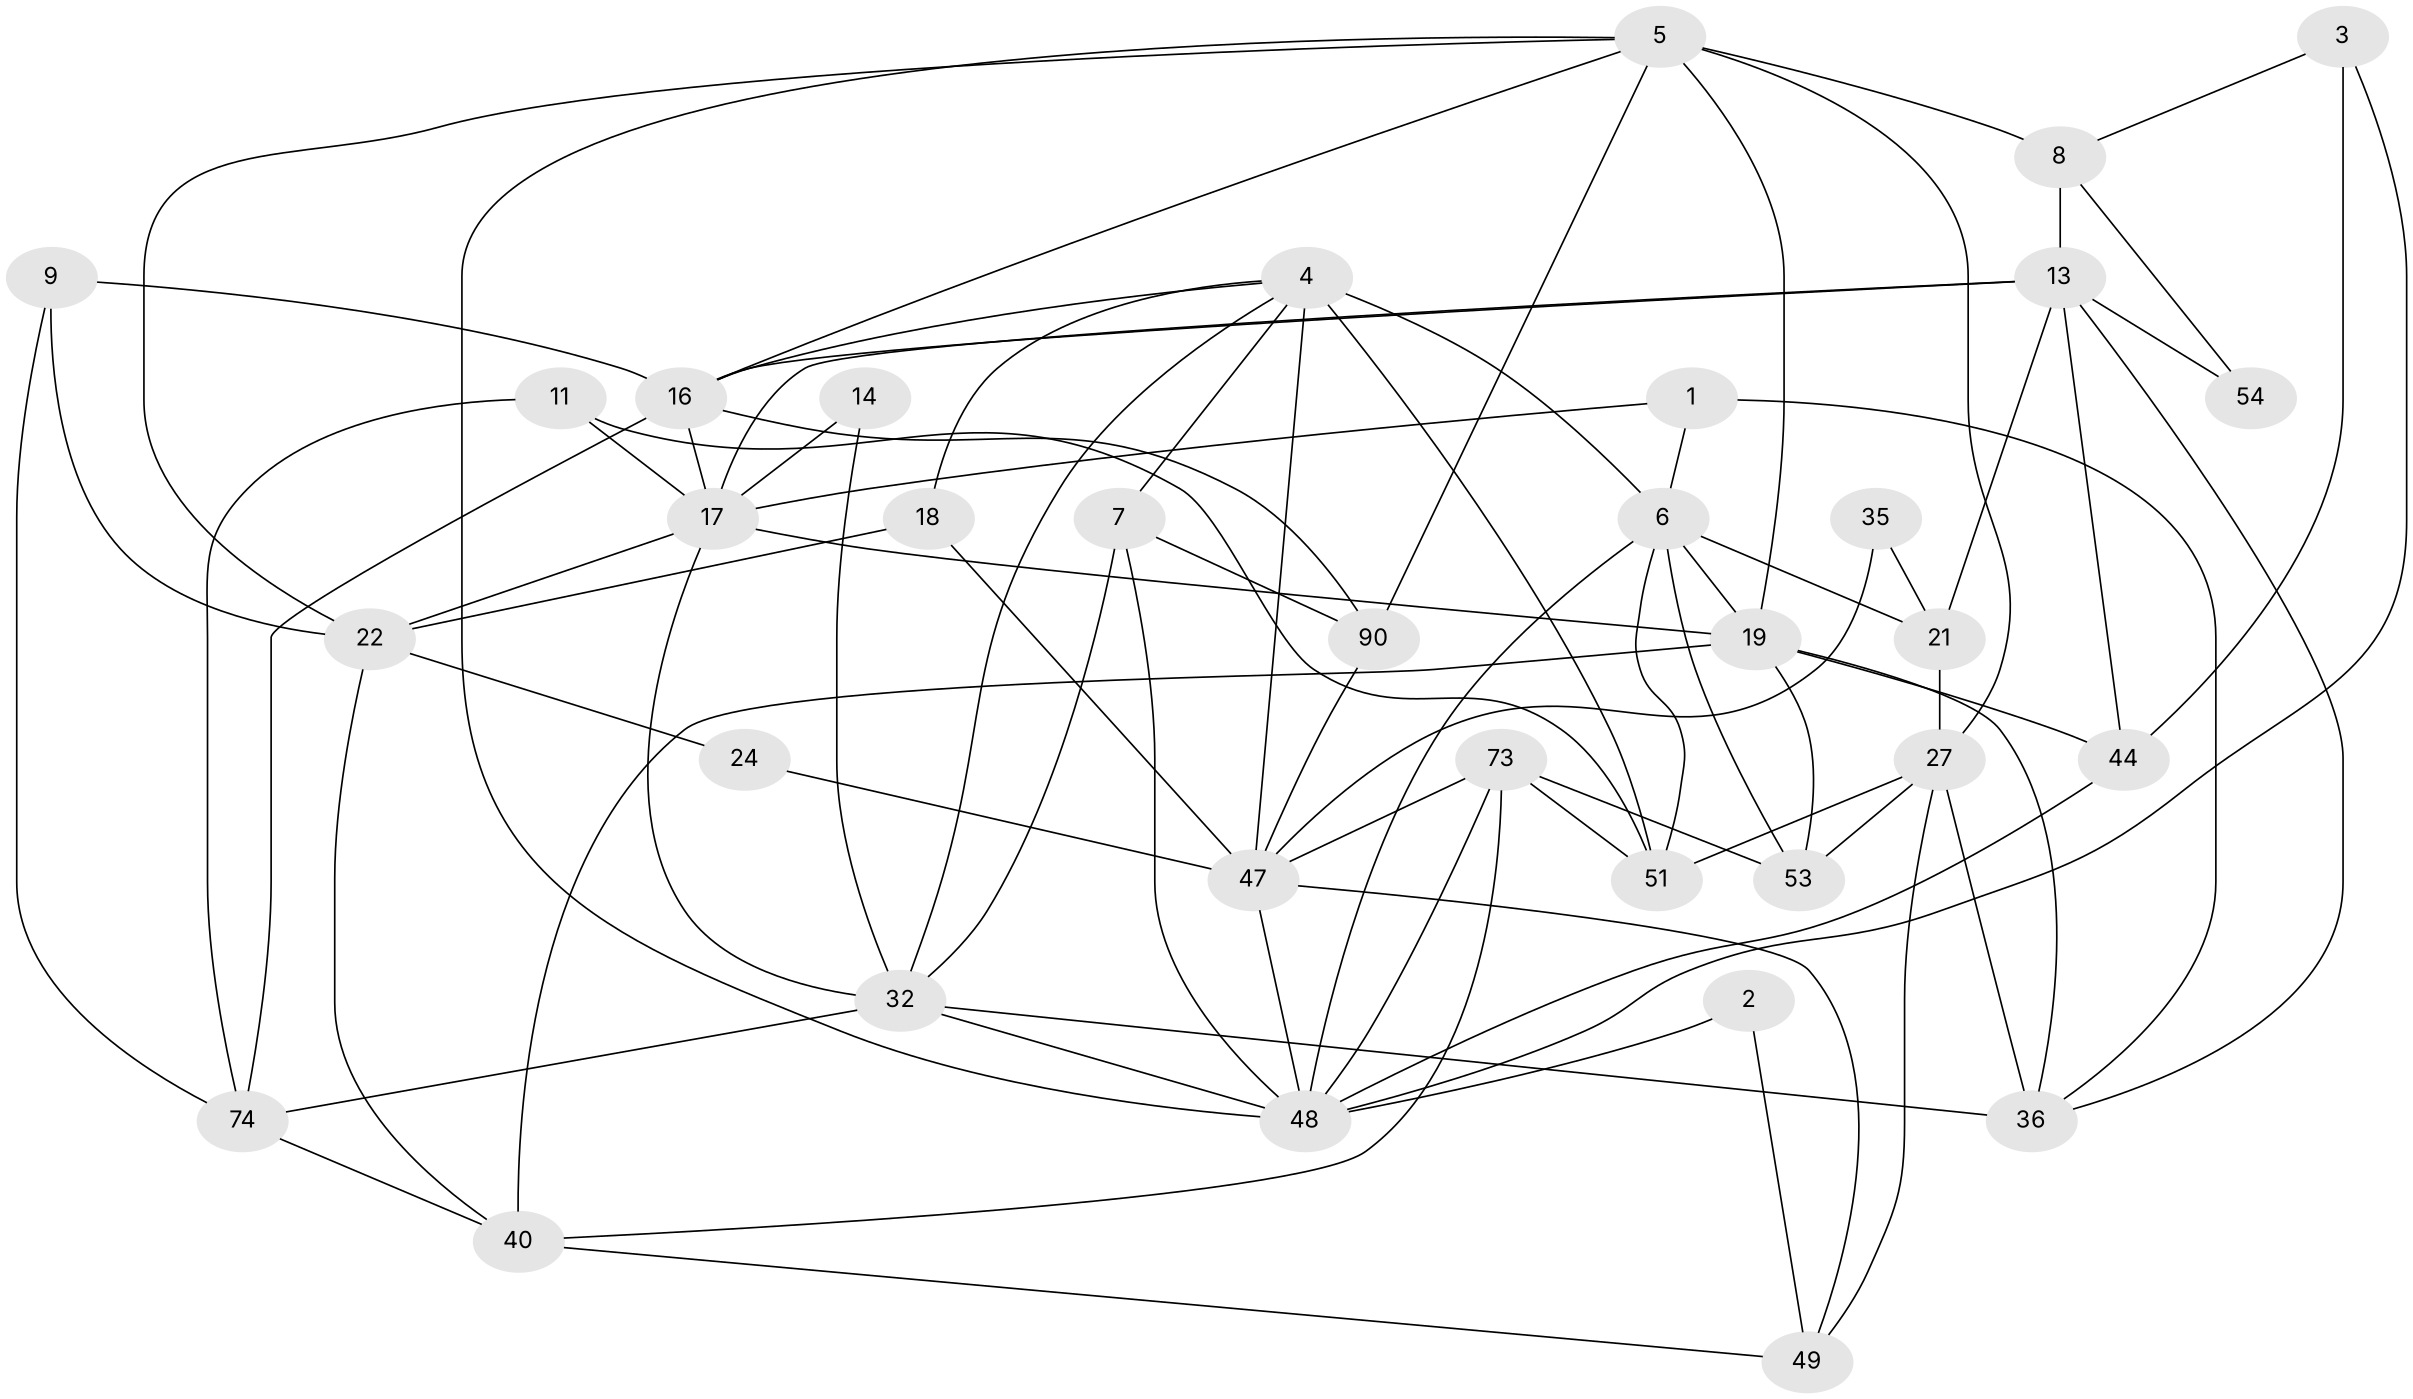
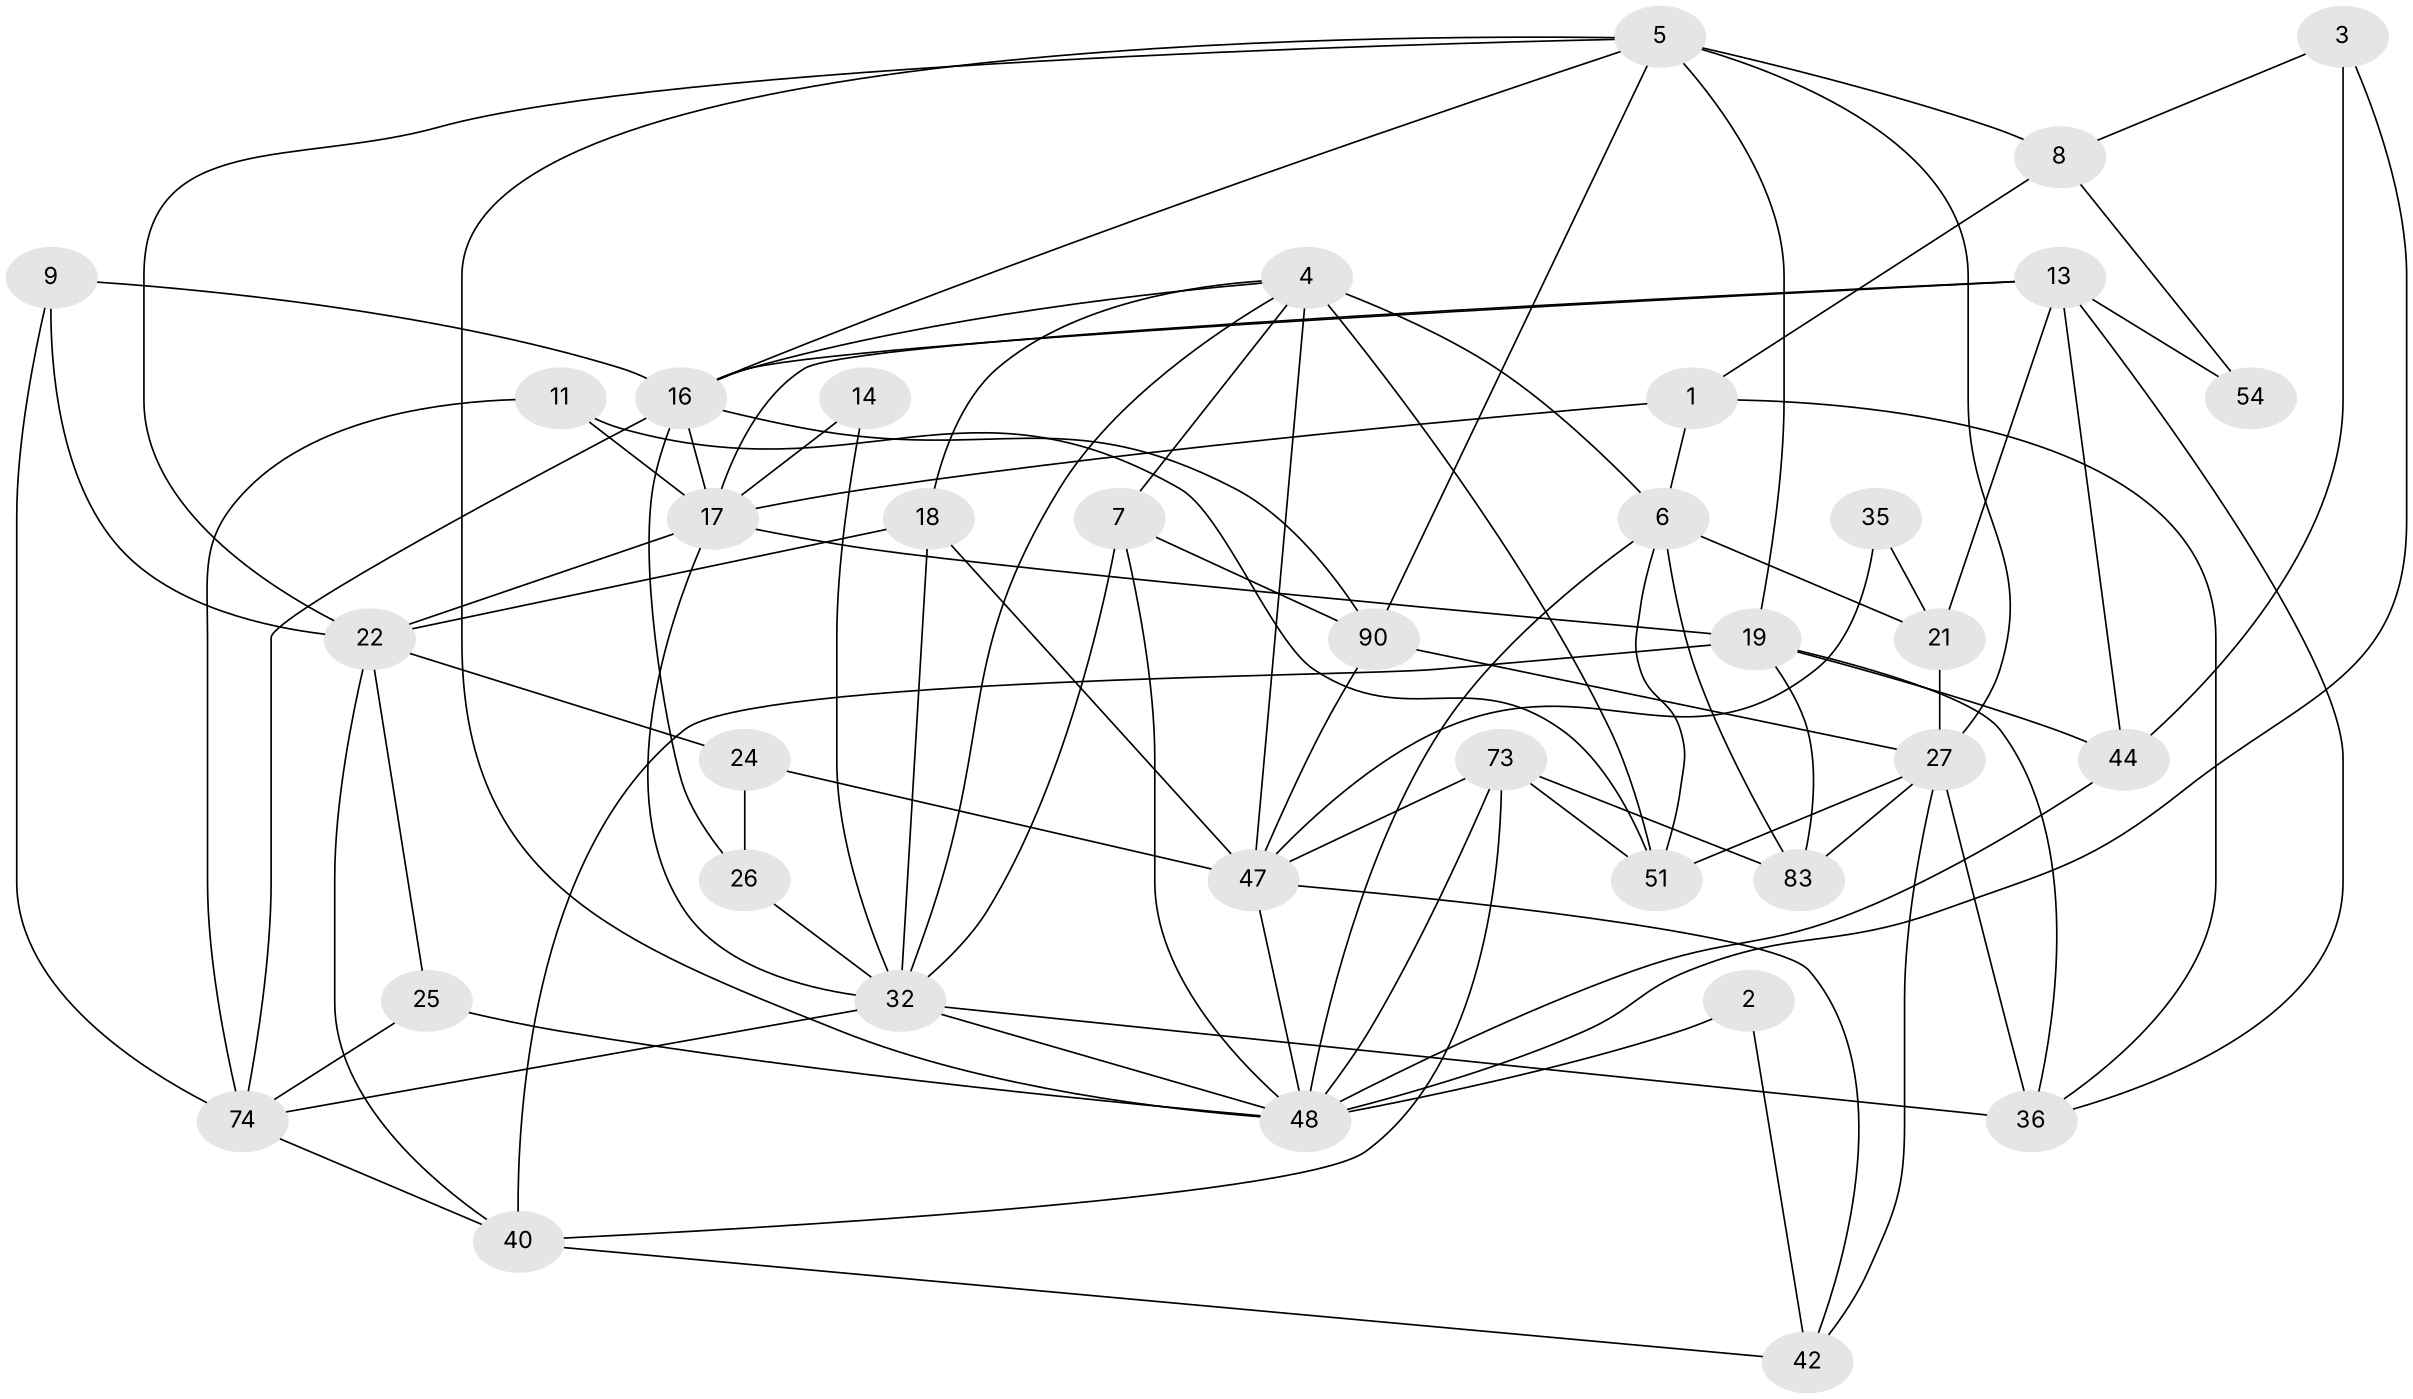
edge "8" -- "13": now "8" -- "1"
edge "6" -- "19": removed
edge "90" -- "27": added
edge "18" -- "32": added
node "26": added
node "53": label "53" -> "83"
node "25": added
node "49": label "49" -> "42"
